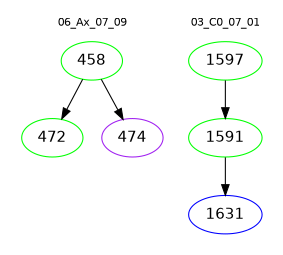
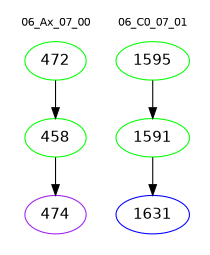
cluster "06_Ax_07_09": label "06_Ax_07_09" -> "06_Ax_07_00"
cluster "03_C0_07_01": label "03_C0_07_01" -> "06_C0_07_01"
node "1597": label "1597" -> "1595"
edge "458" -> "472": reversed
